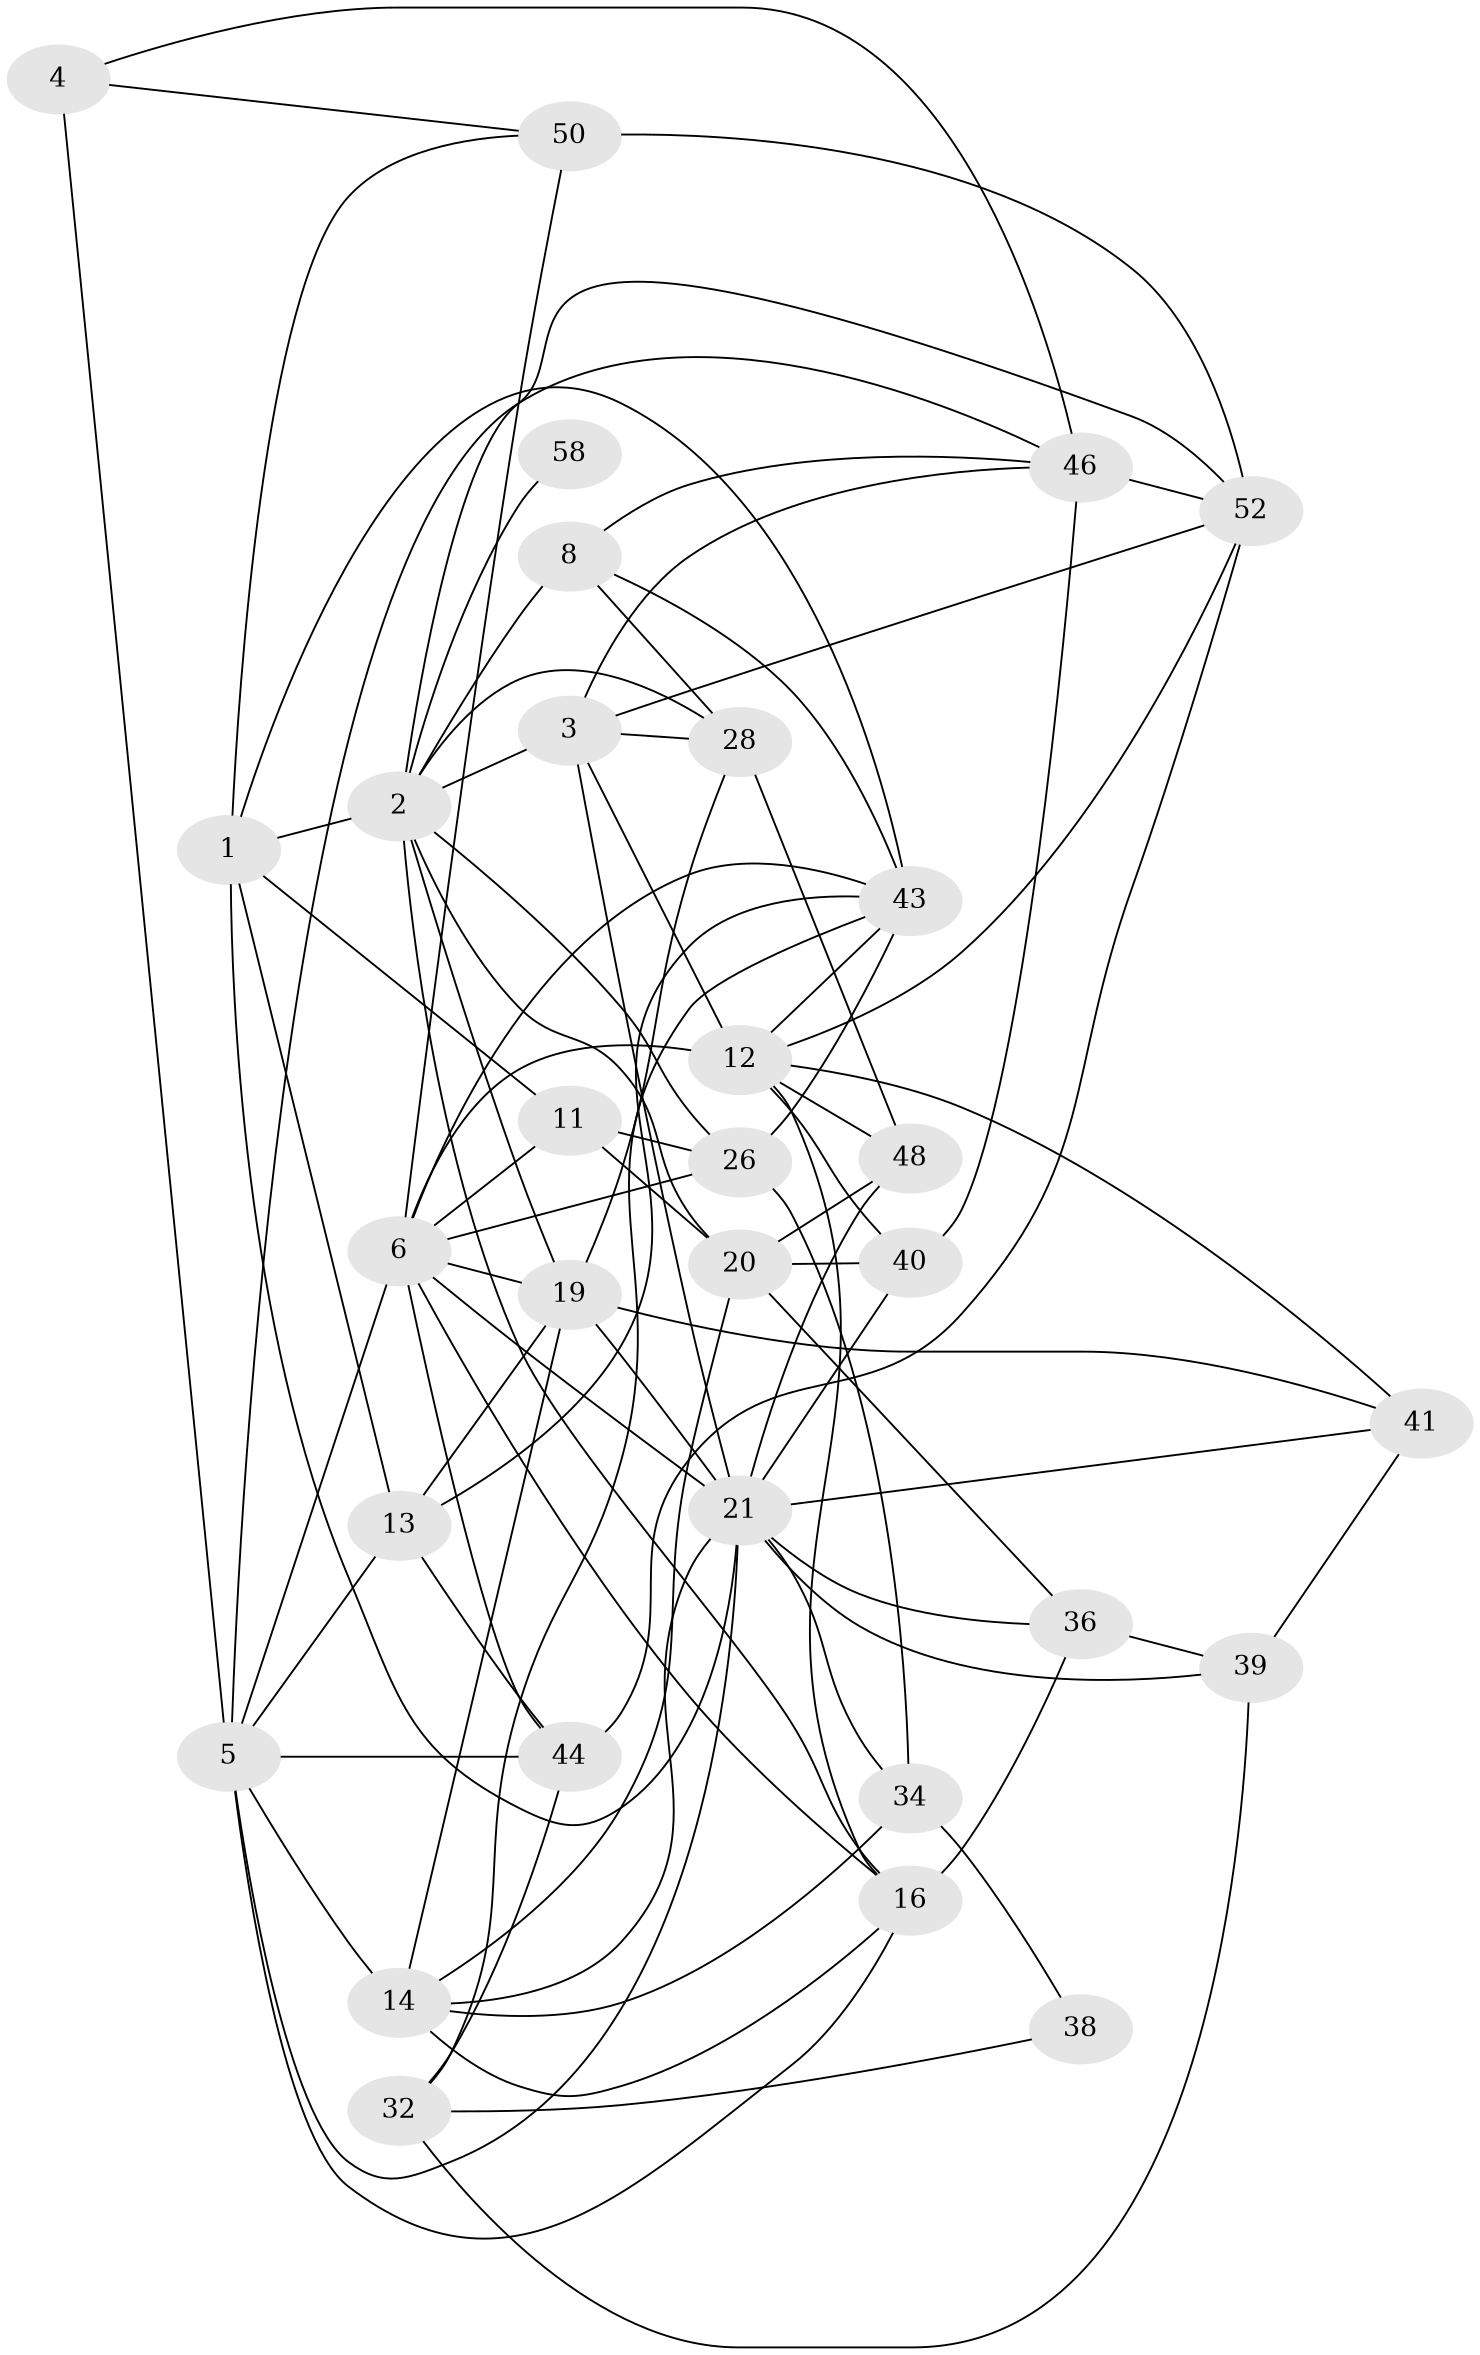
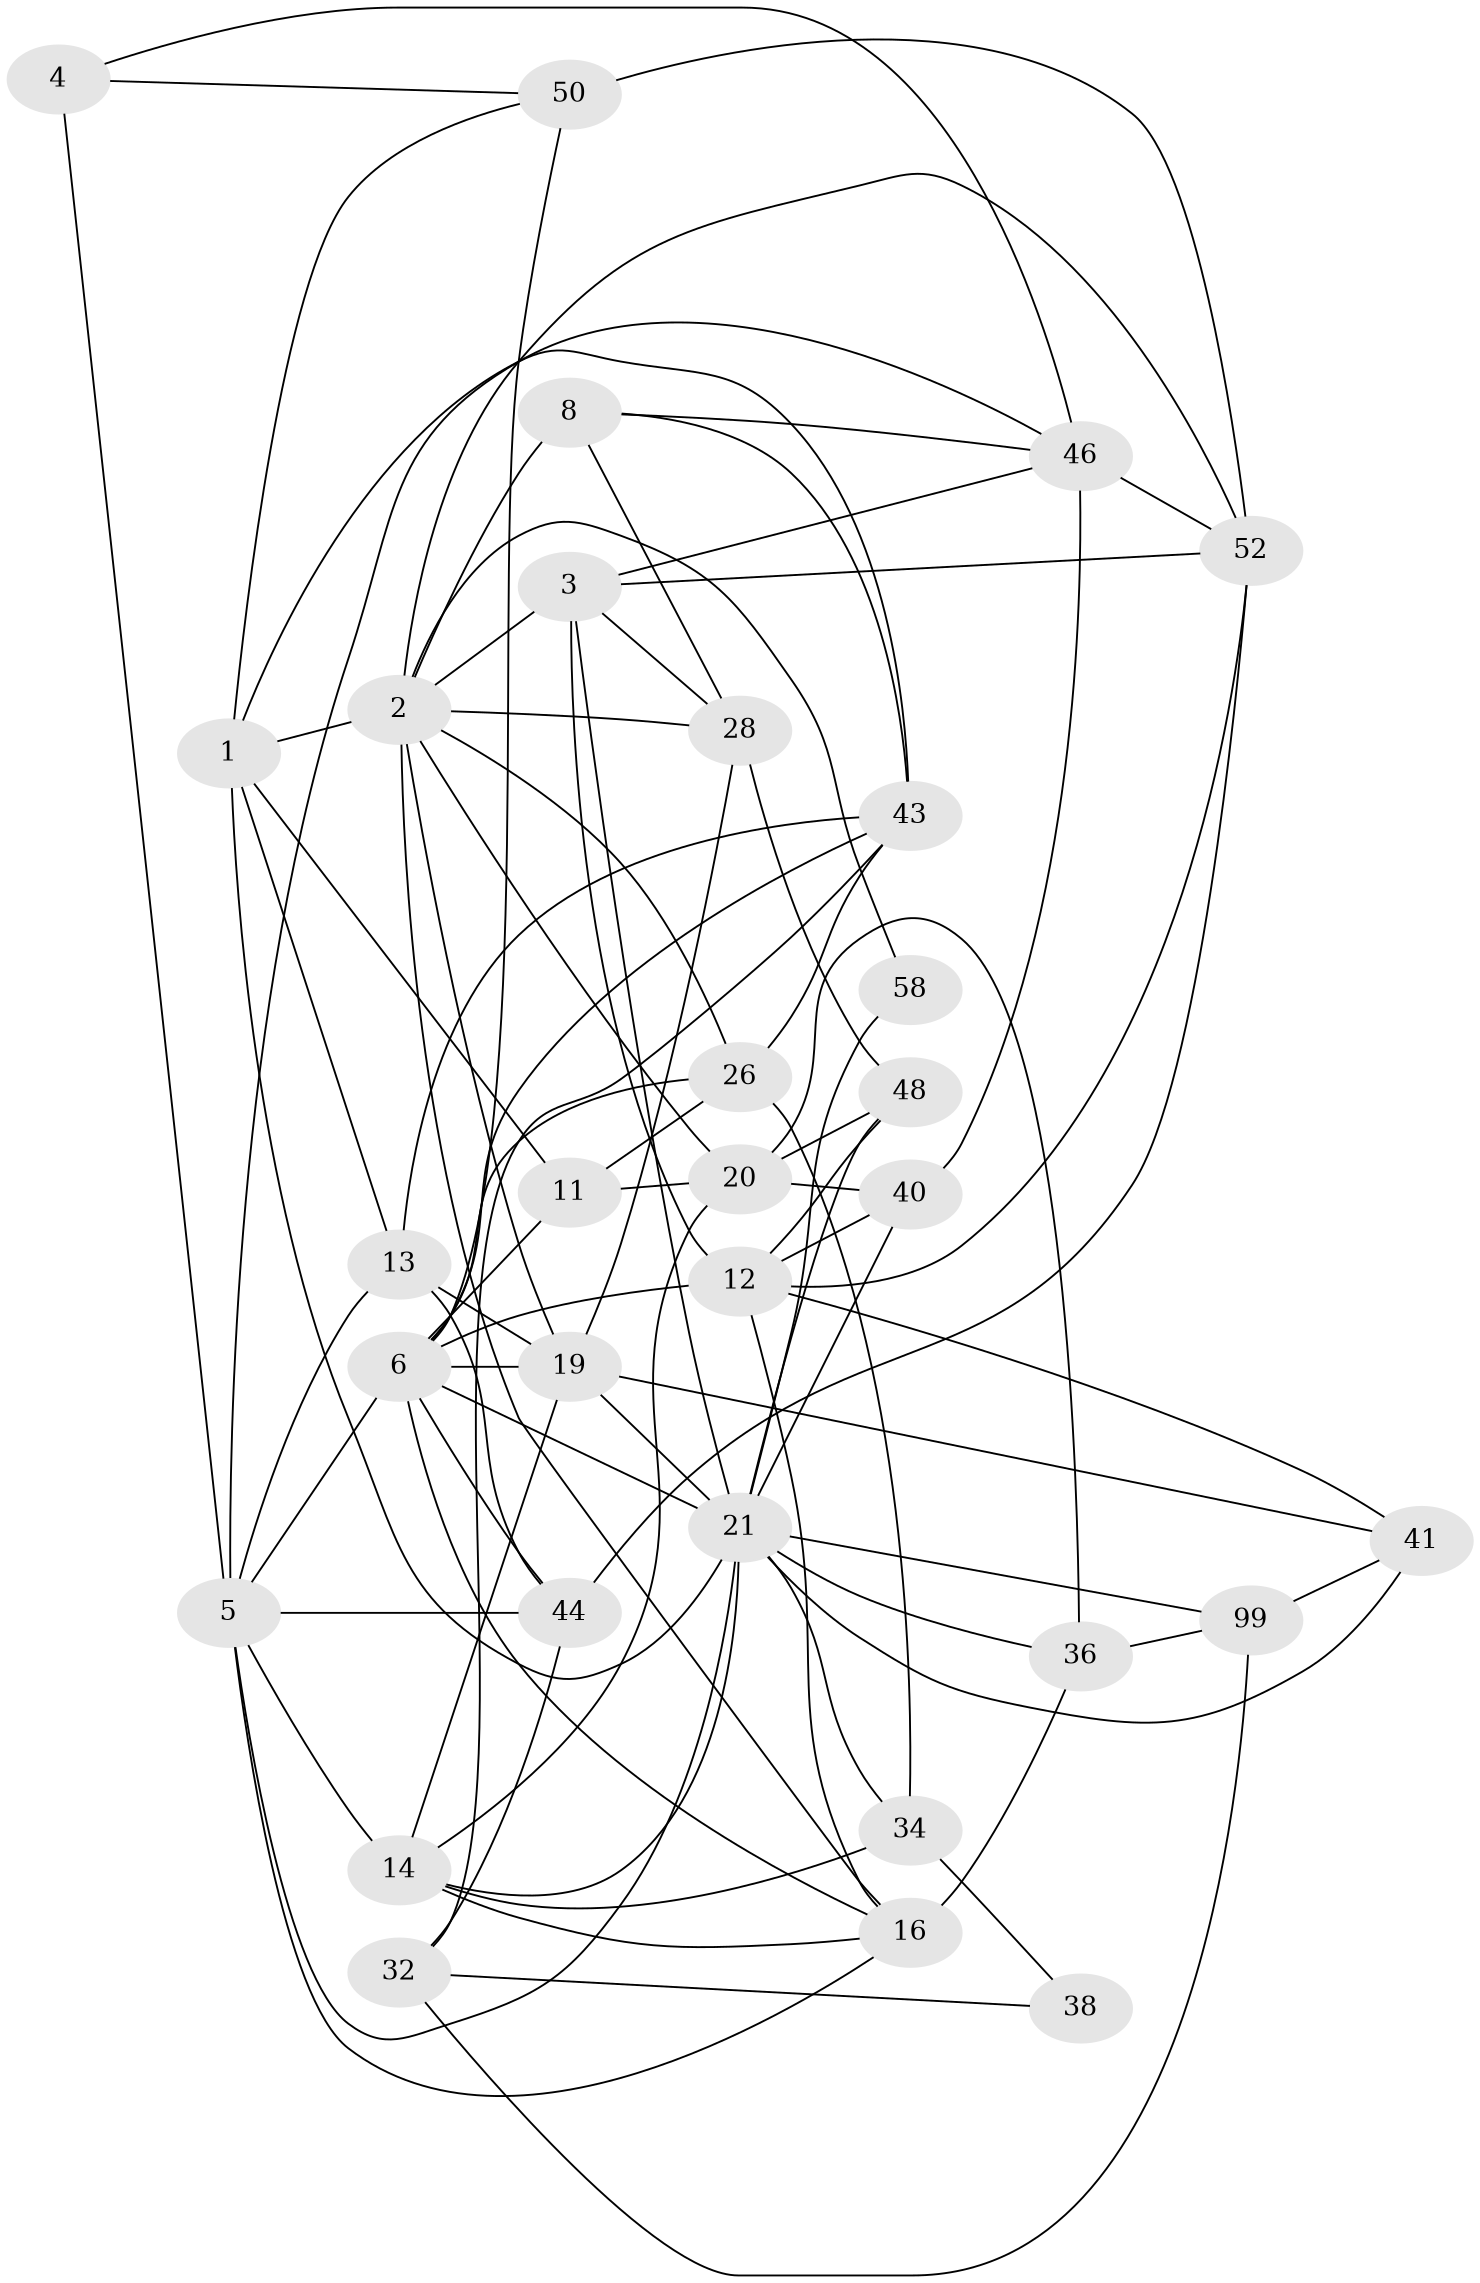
edge "43" -- "12": removed
edge "58" -- "21": added
node "39": label "39" -> "99"
